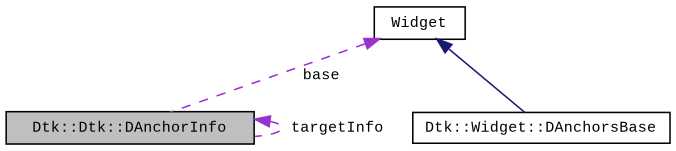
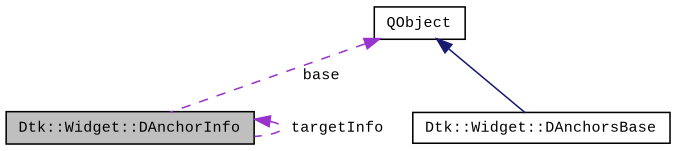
node "Widget": label "Widget" -> "QObject"
node "Dtk::Dtk::DAnchorInfo": label "Dtk::Dtk::DAnchorInfo" -> "Dtk::Widget::DAnchorInfo"
